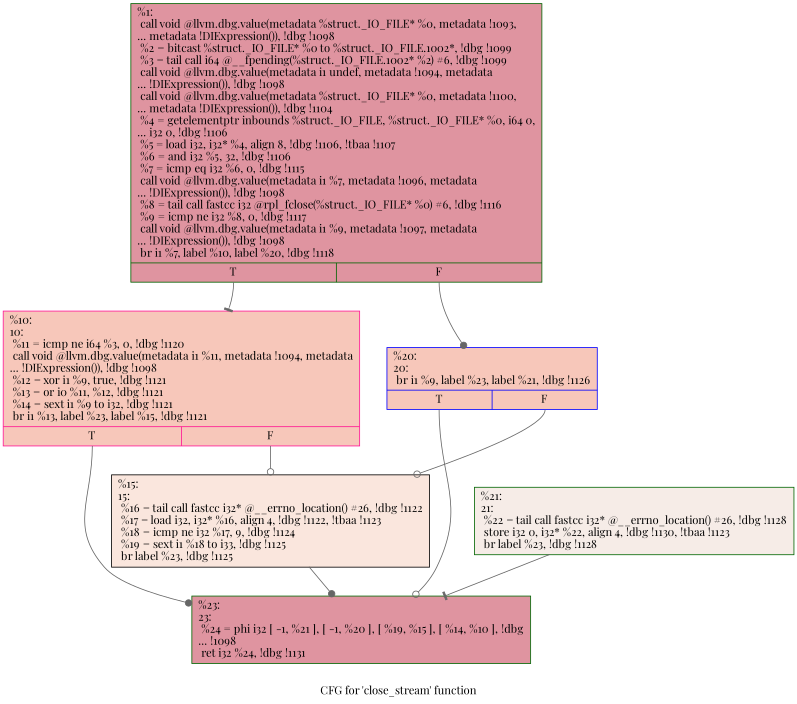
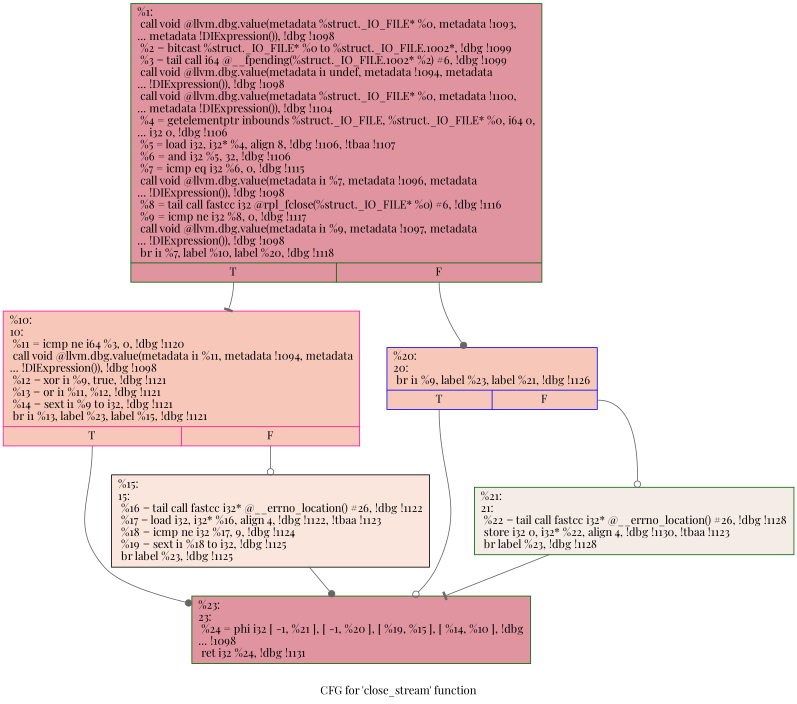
node "%10:": text "%13 = or i0 %11, %12, !dbg !1121" -> "%13 = or i1 %11, %12, !dbg !1121"
edge "%20:" -> "%15:": now "%20:" -> "%21:"
node "%15:": text "%19 = sext i1 %18 to i33, !dbg !1125" -> "%19 = sext i1 %18 to i32, !dbg !1125"
